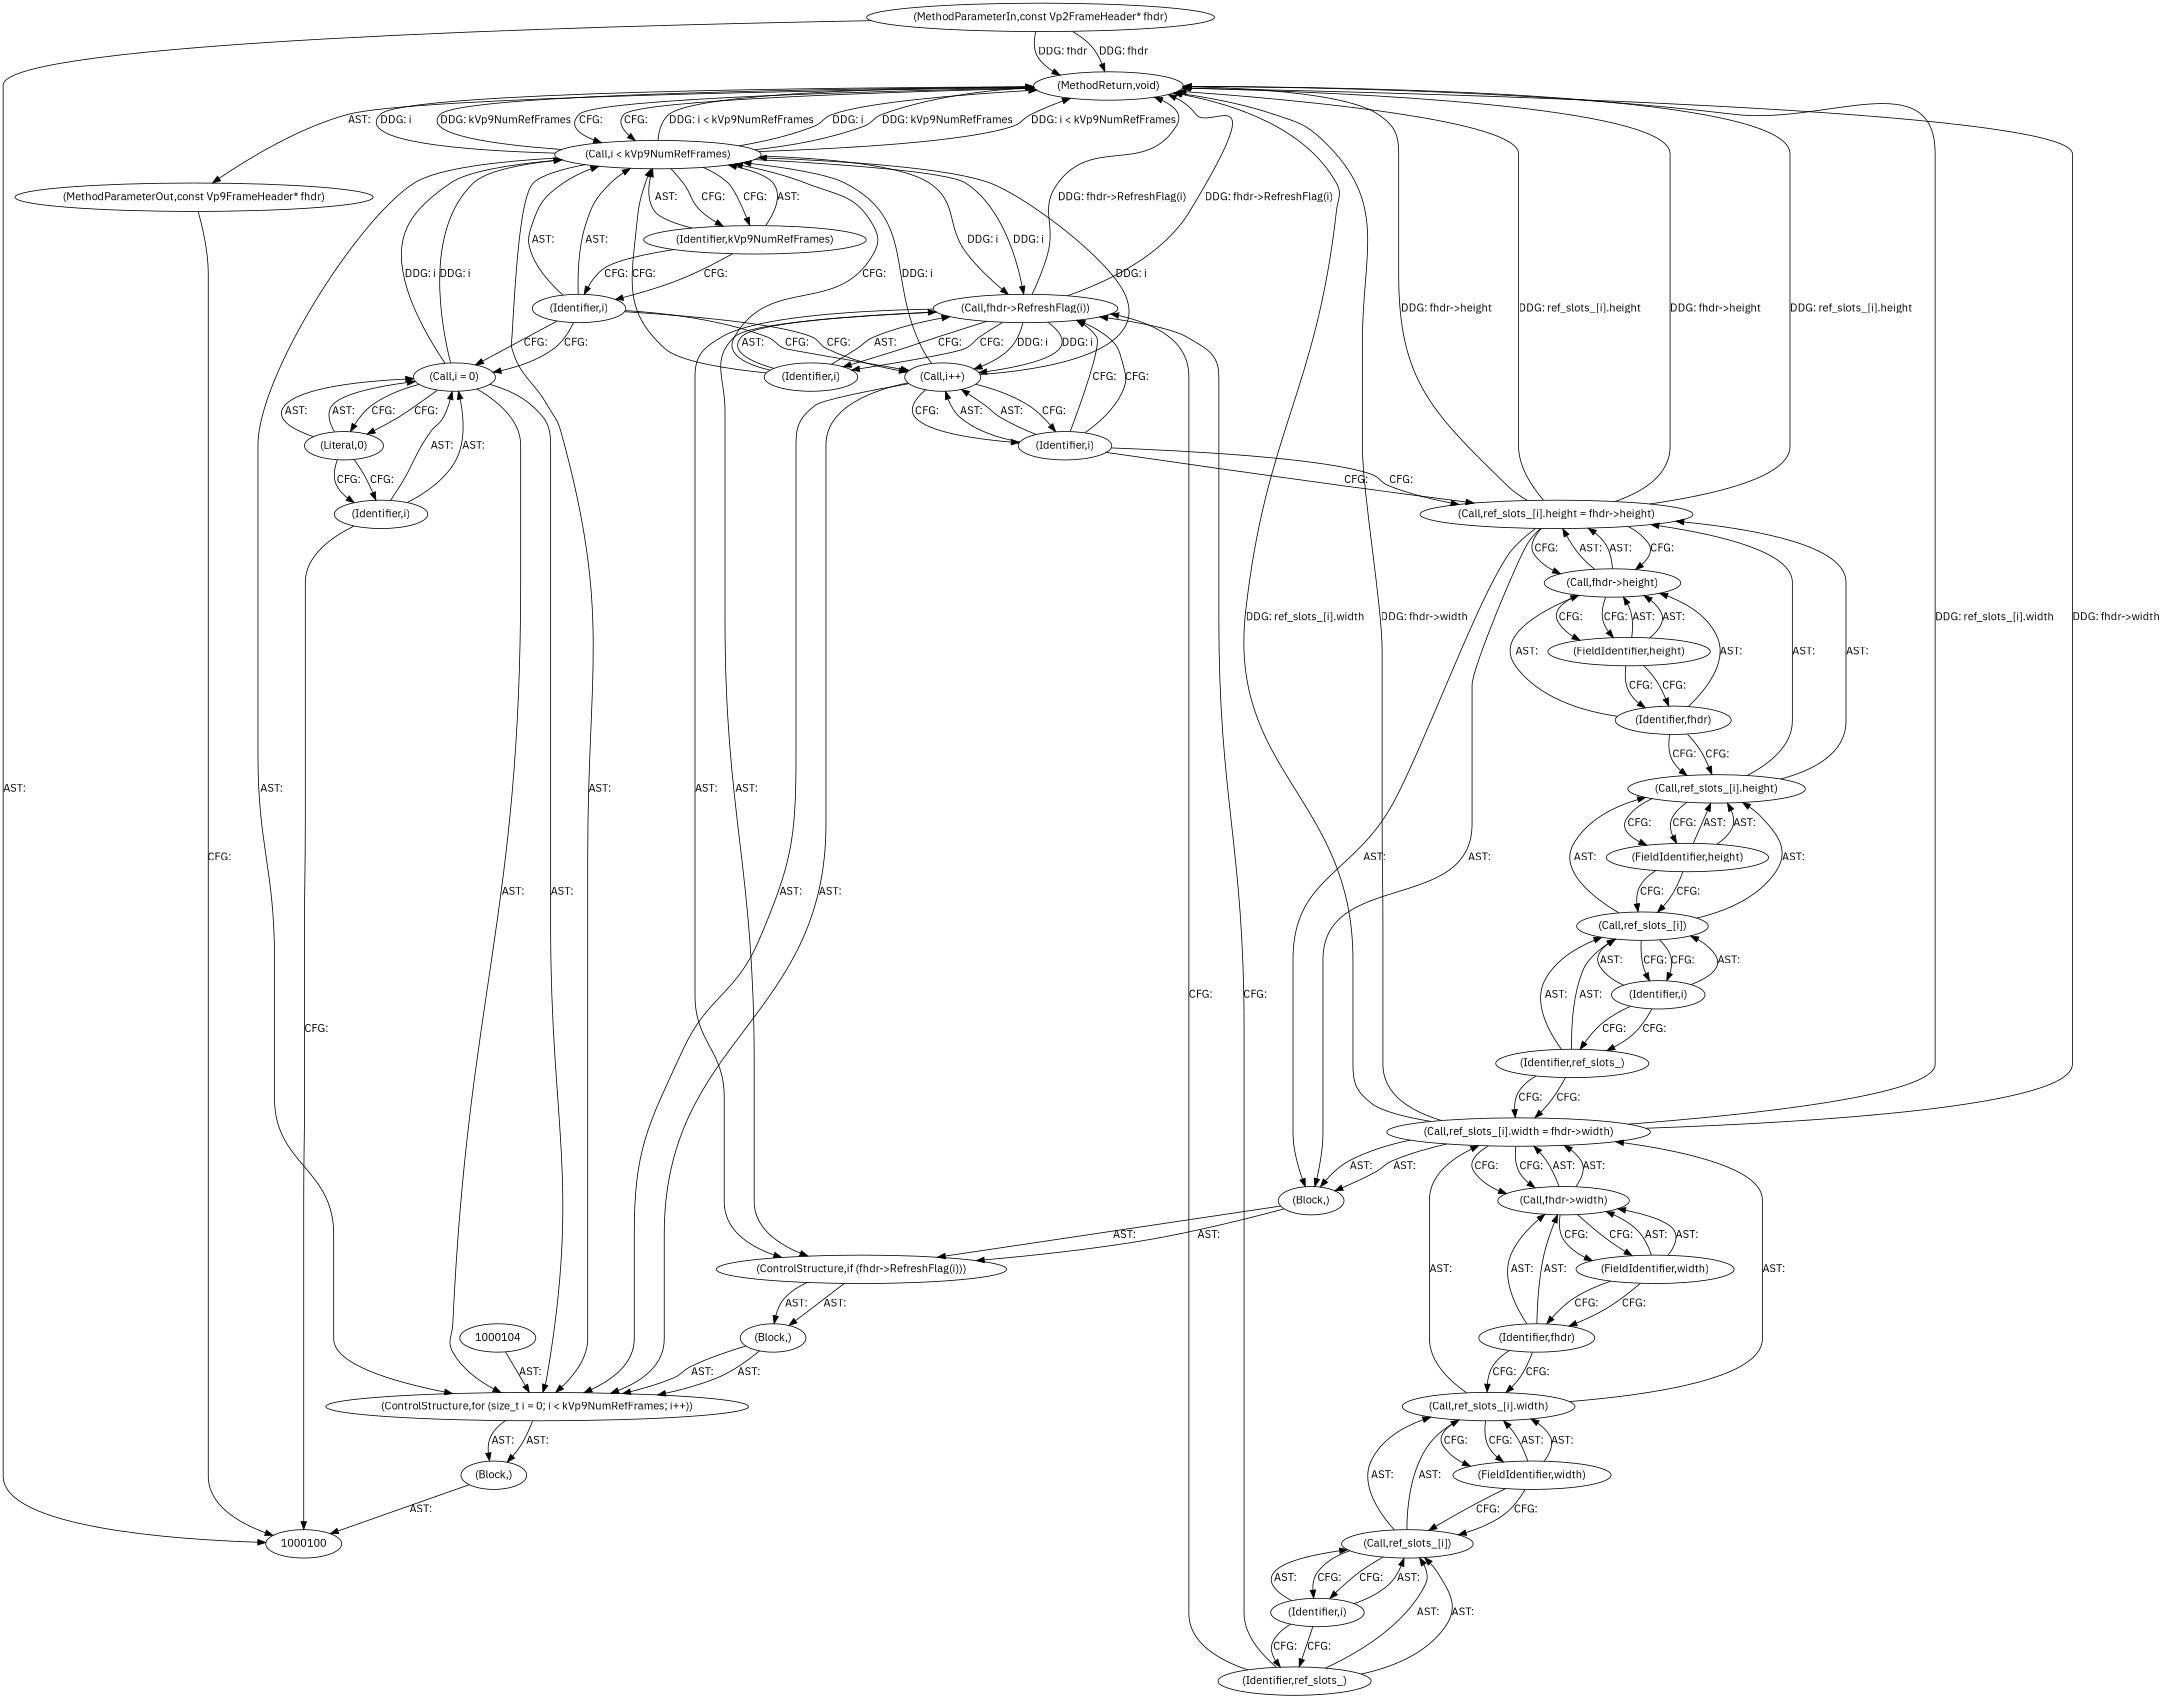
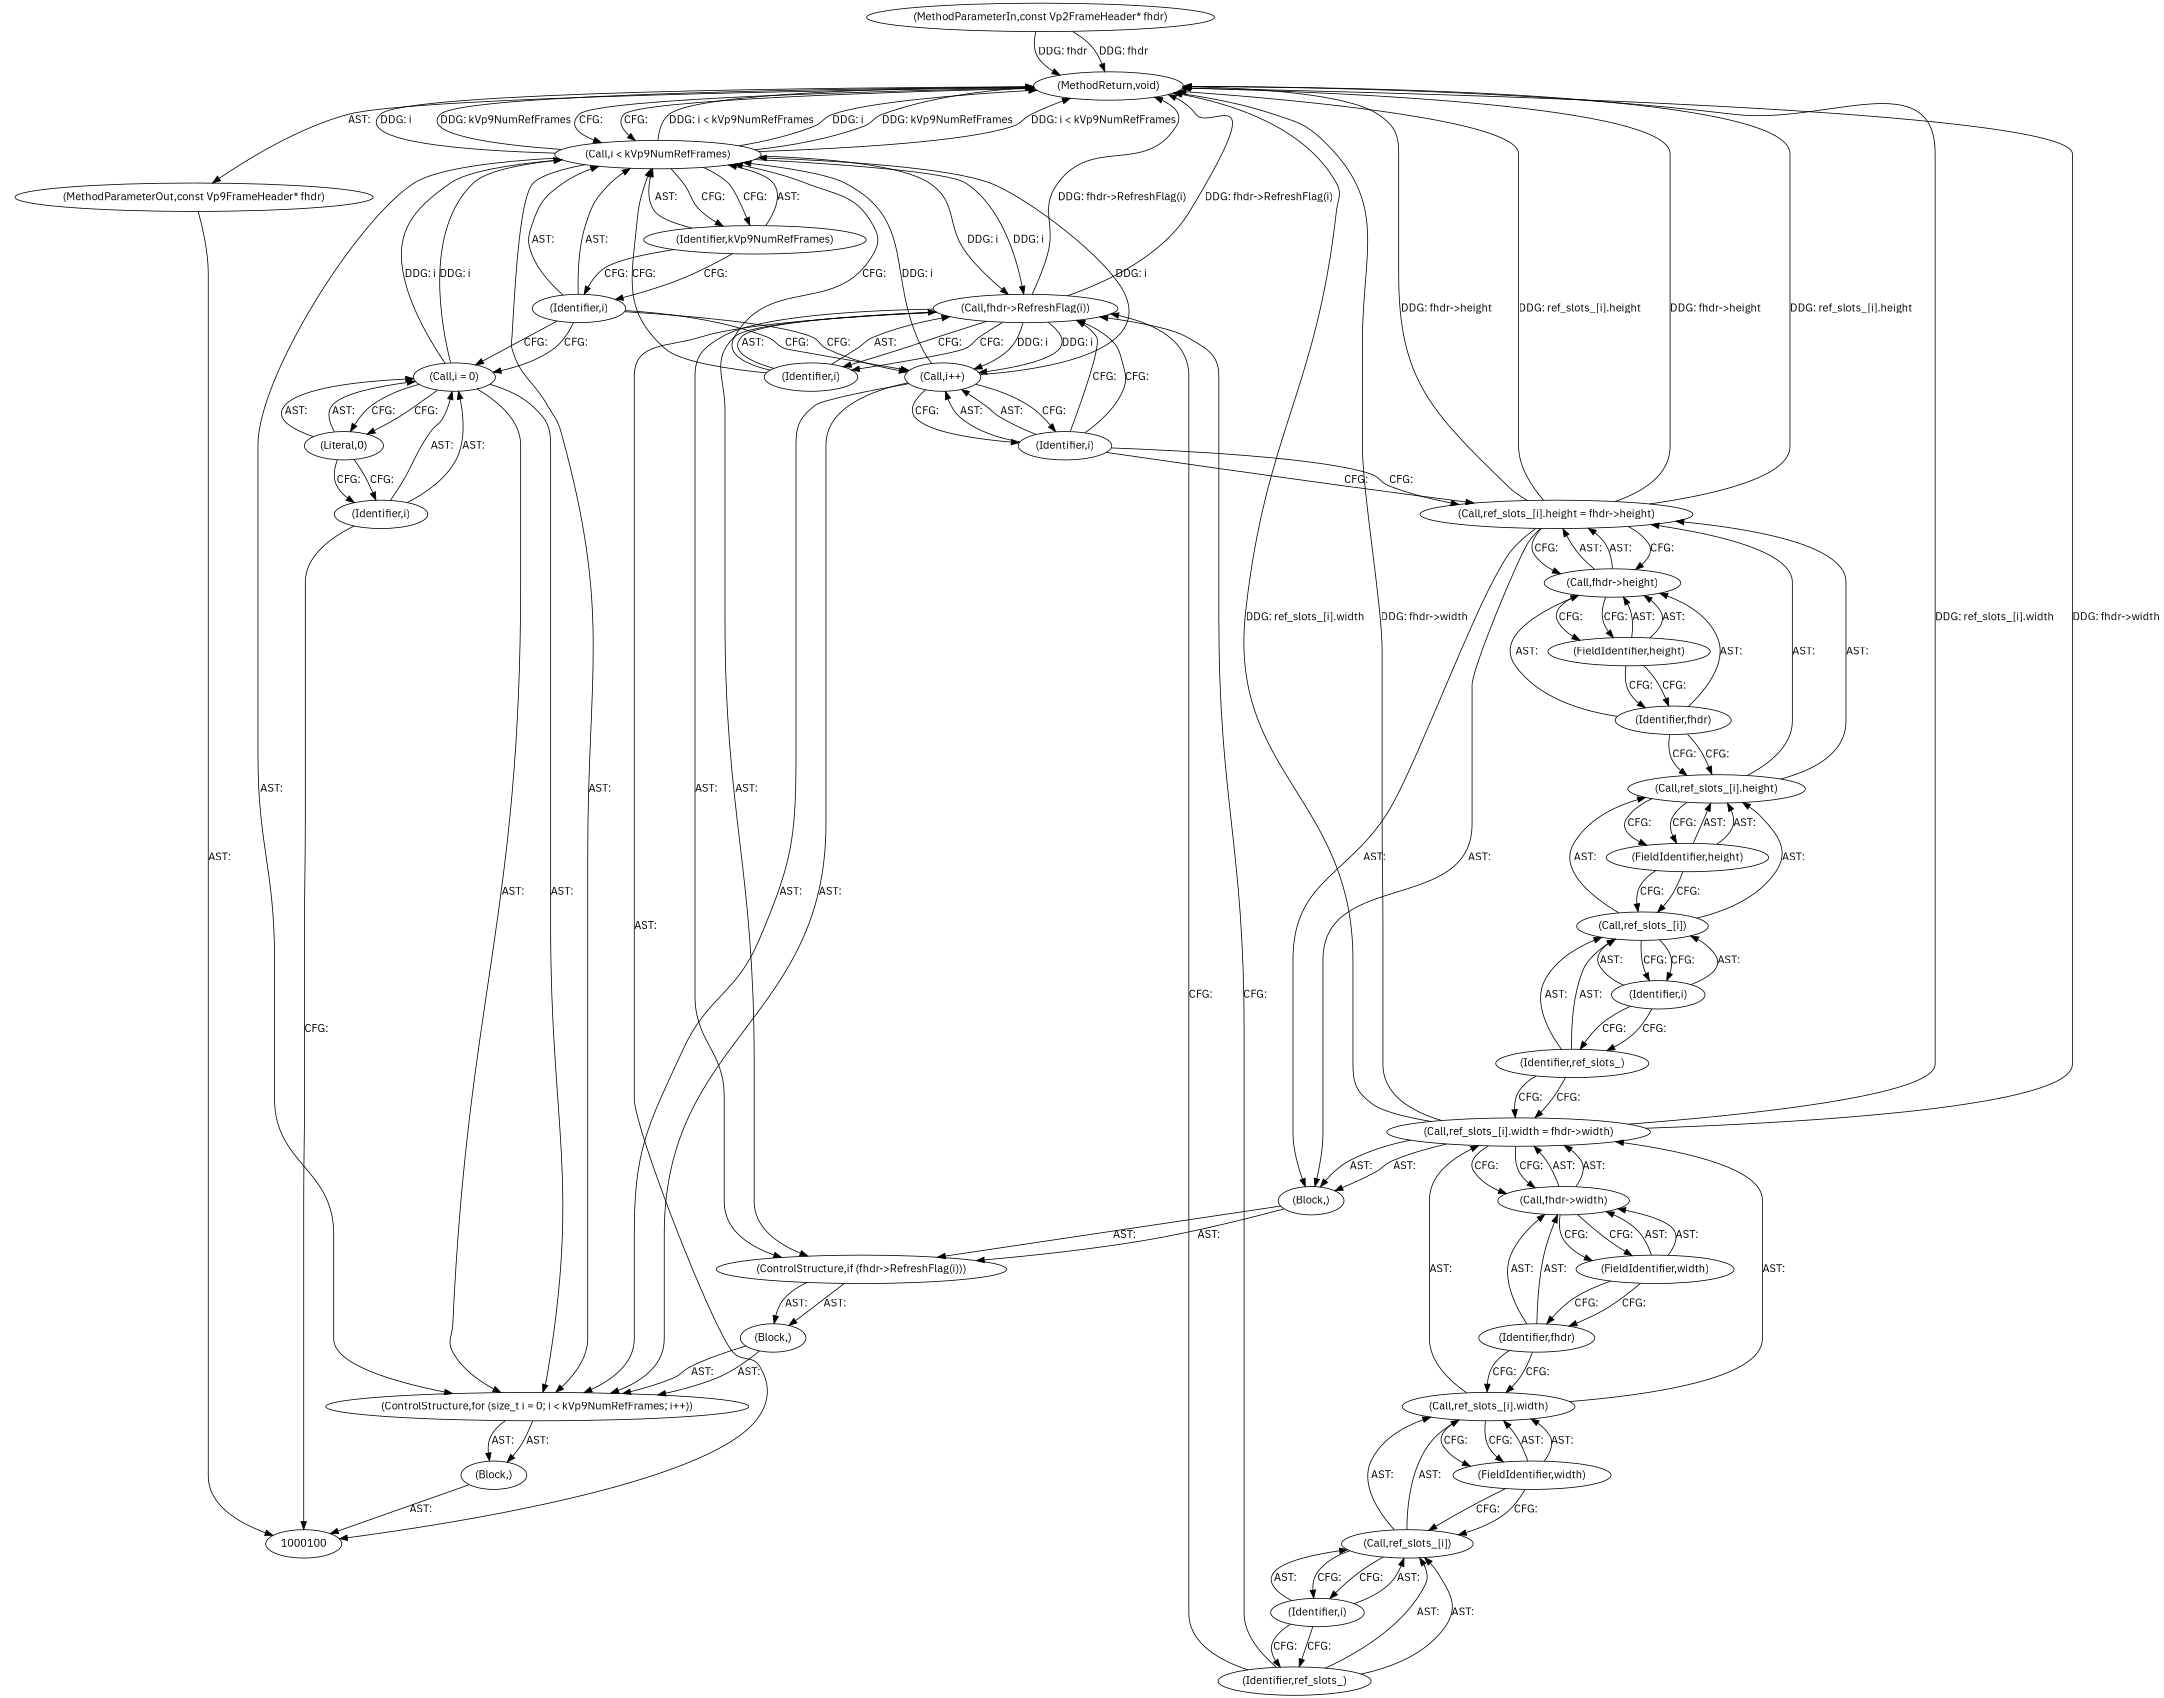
edge "(MethodParameterIn,const Vp2FrameHeader* fhdr)" -> "1000100": now "(Call,fhdr->RefreshFlag(i))" -> "1000100"
edge "(MethodParameterOut,const Vp9FrameHeader* fhdr)" -> "1000100": label "CFG: " -> "AST: "
node "1000104": removed
